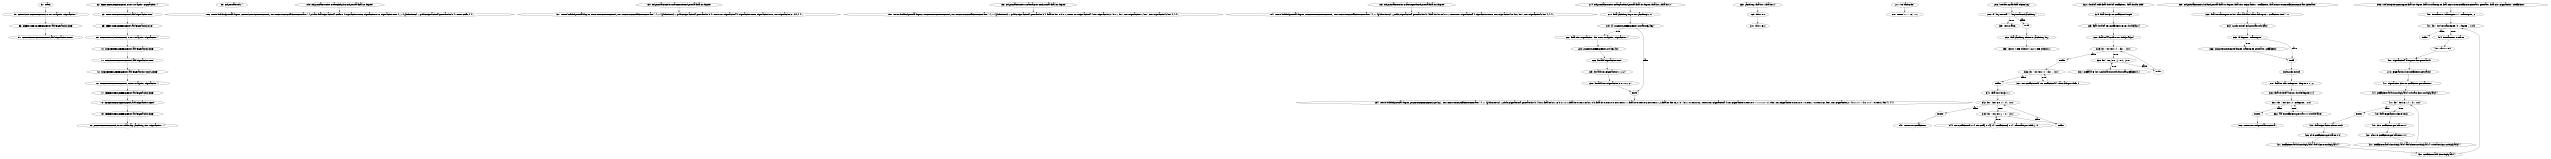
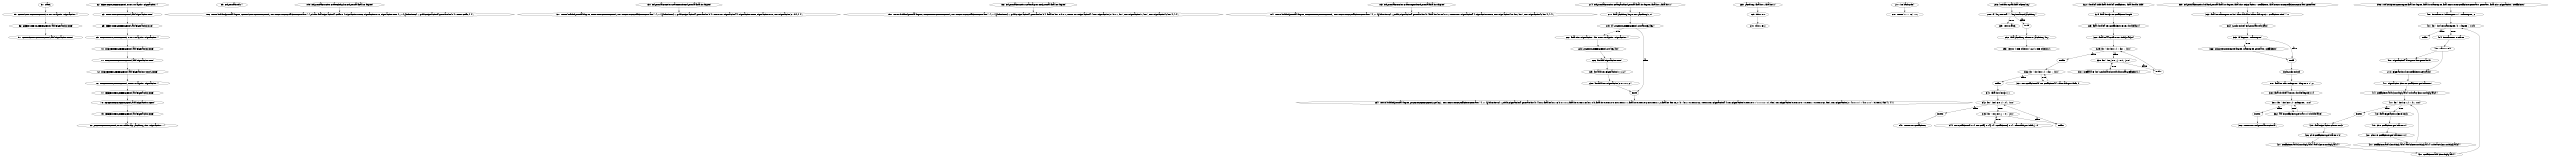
edge "329:  for (  int i = 0 ; i < dp1 ;   i++)" -> "330:  for (  int j = 0 ; j <= i ;   j++)": label "True" -> "False"
edge "408:  BigFraction[] ai = generator.generate(k)" -> "210:  BigFraction ck = coefficients.get(startK)": now "405:  startK += k" -> "210:  BigFraction ck = coefficients.get(startK)"
